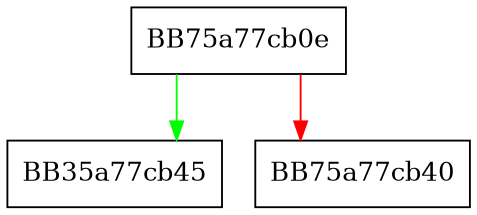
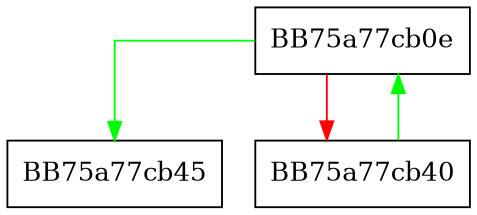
edge "BB75a77cb40" -> "BB75a77cb0e": added
node "BB35a77cb45": label "BB35a77cb45" -> "BB75a77cb45"
